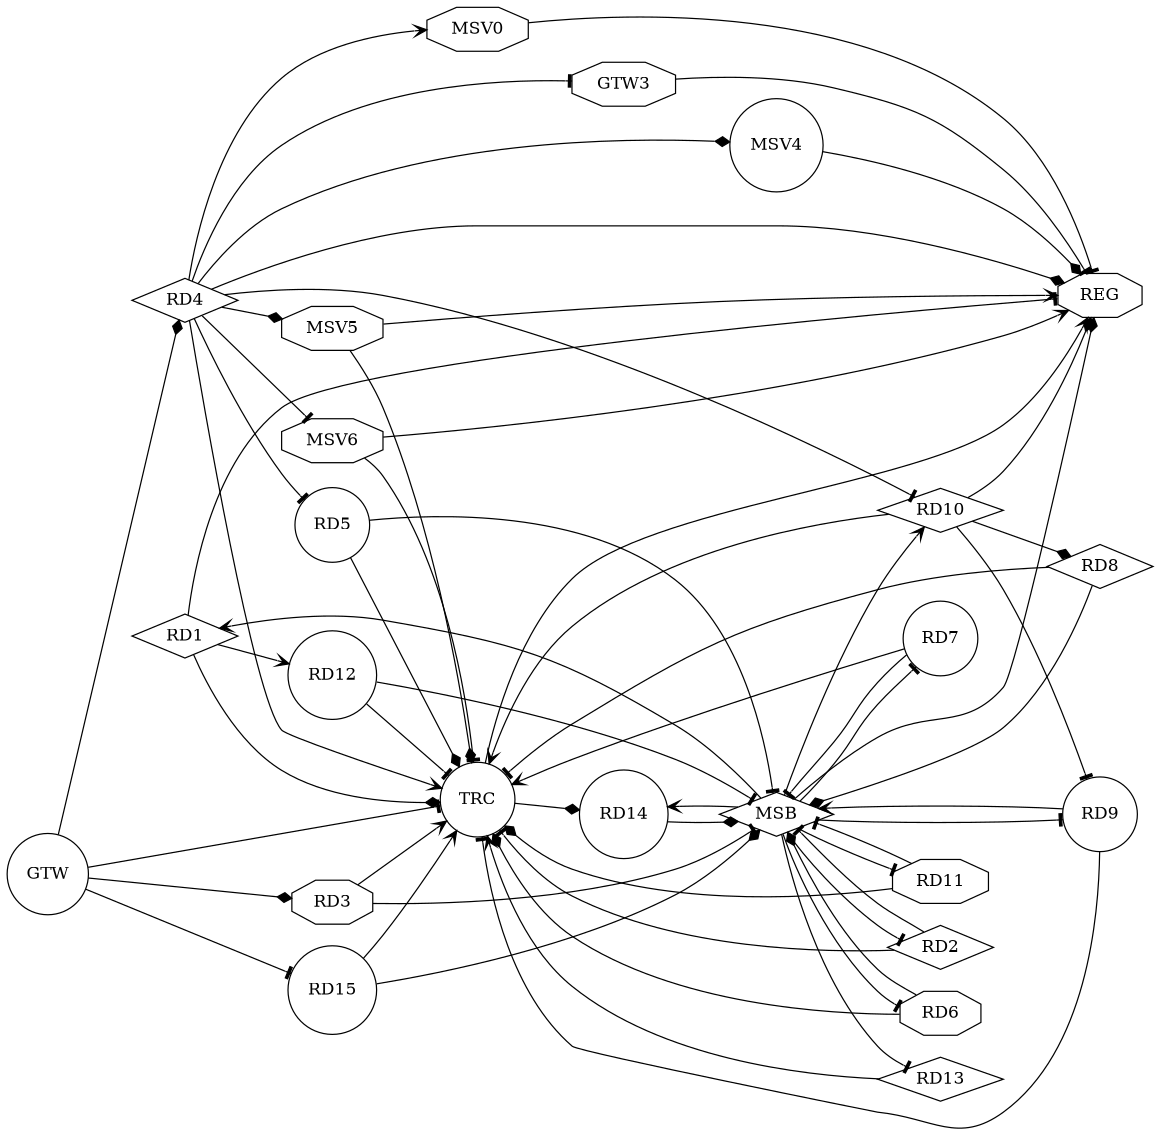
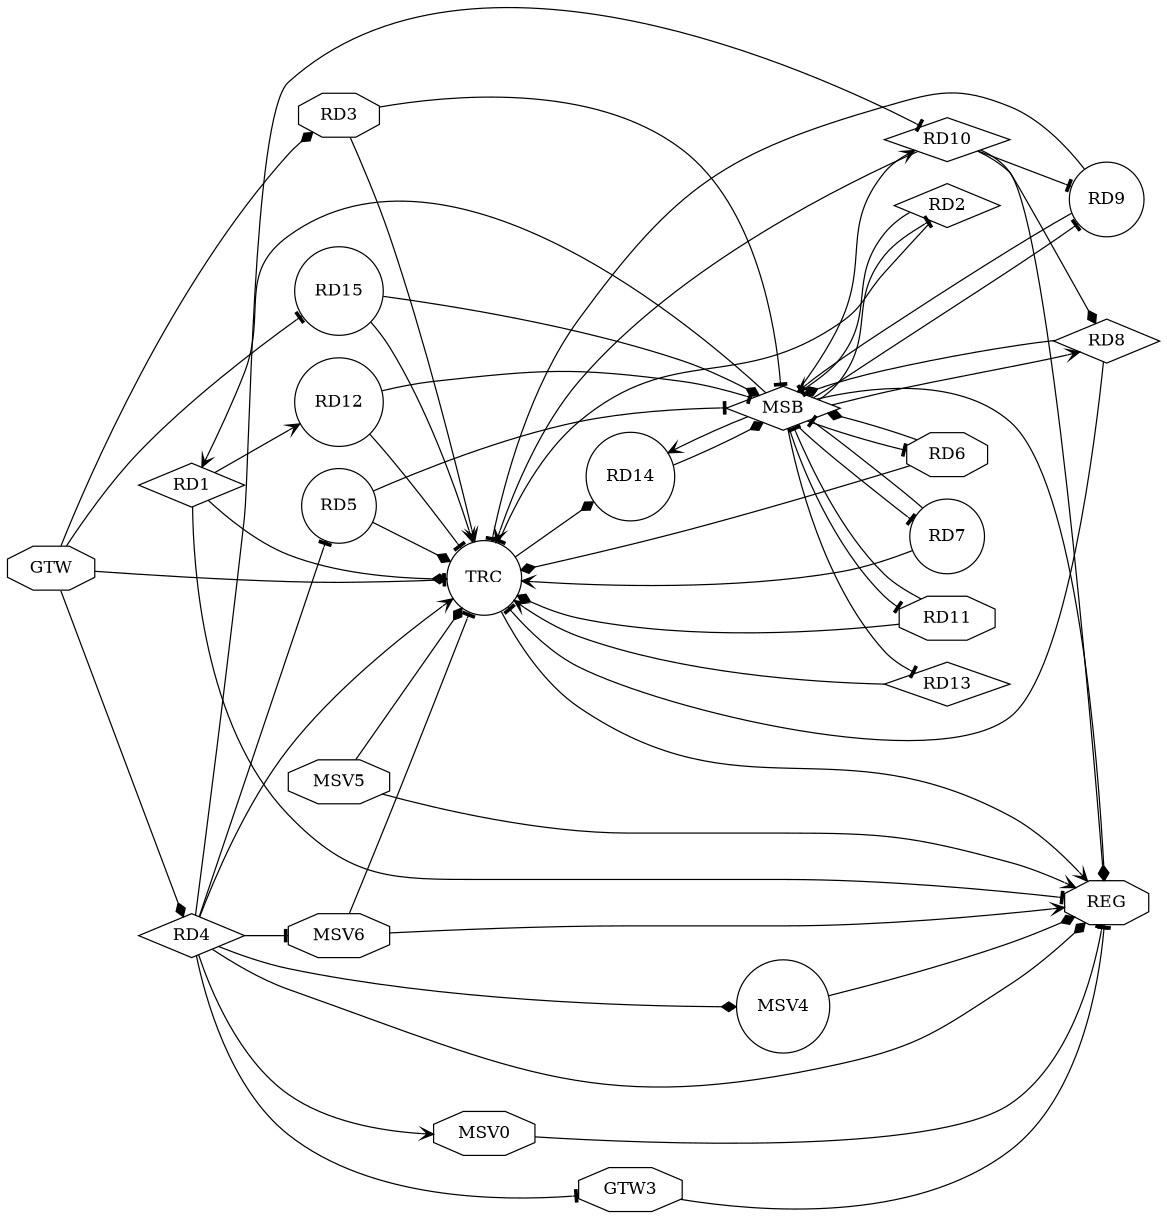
edge "RD4" -> "MSV5": removed
edge "MSB" -> "RD8": added
node "GTW": shape circle -> octagon
